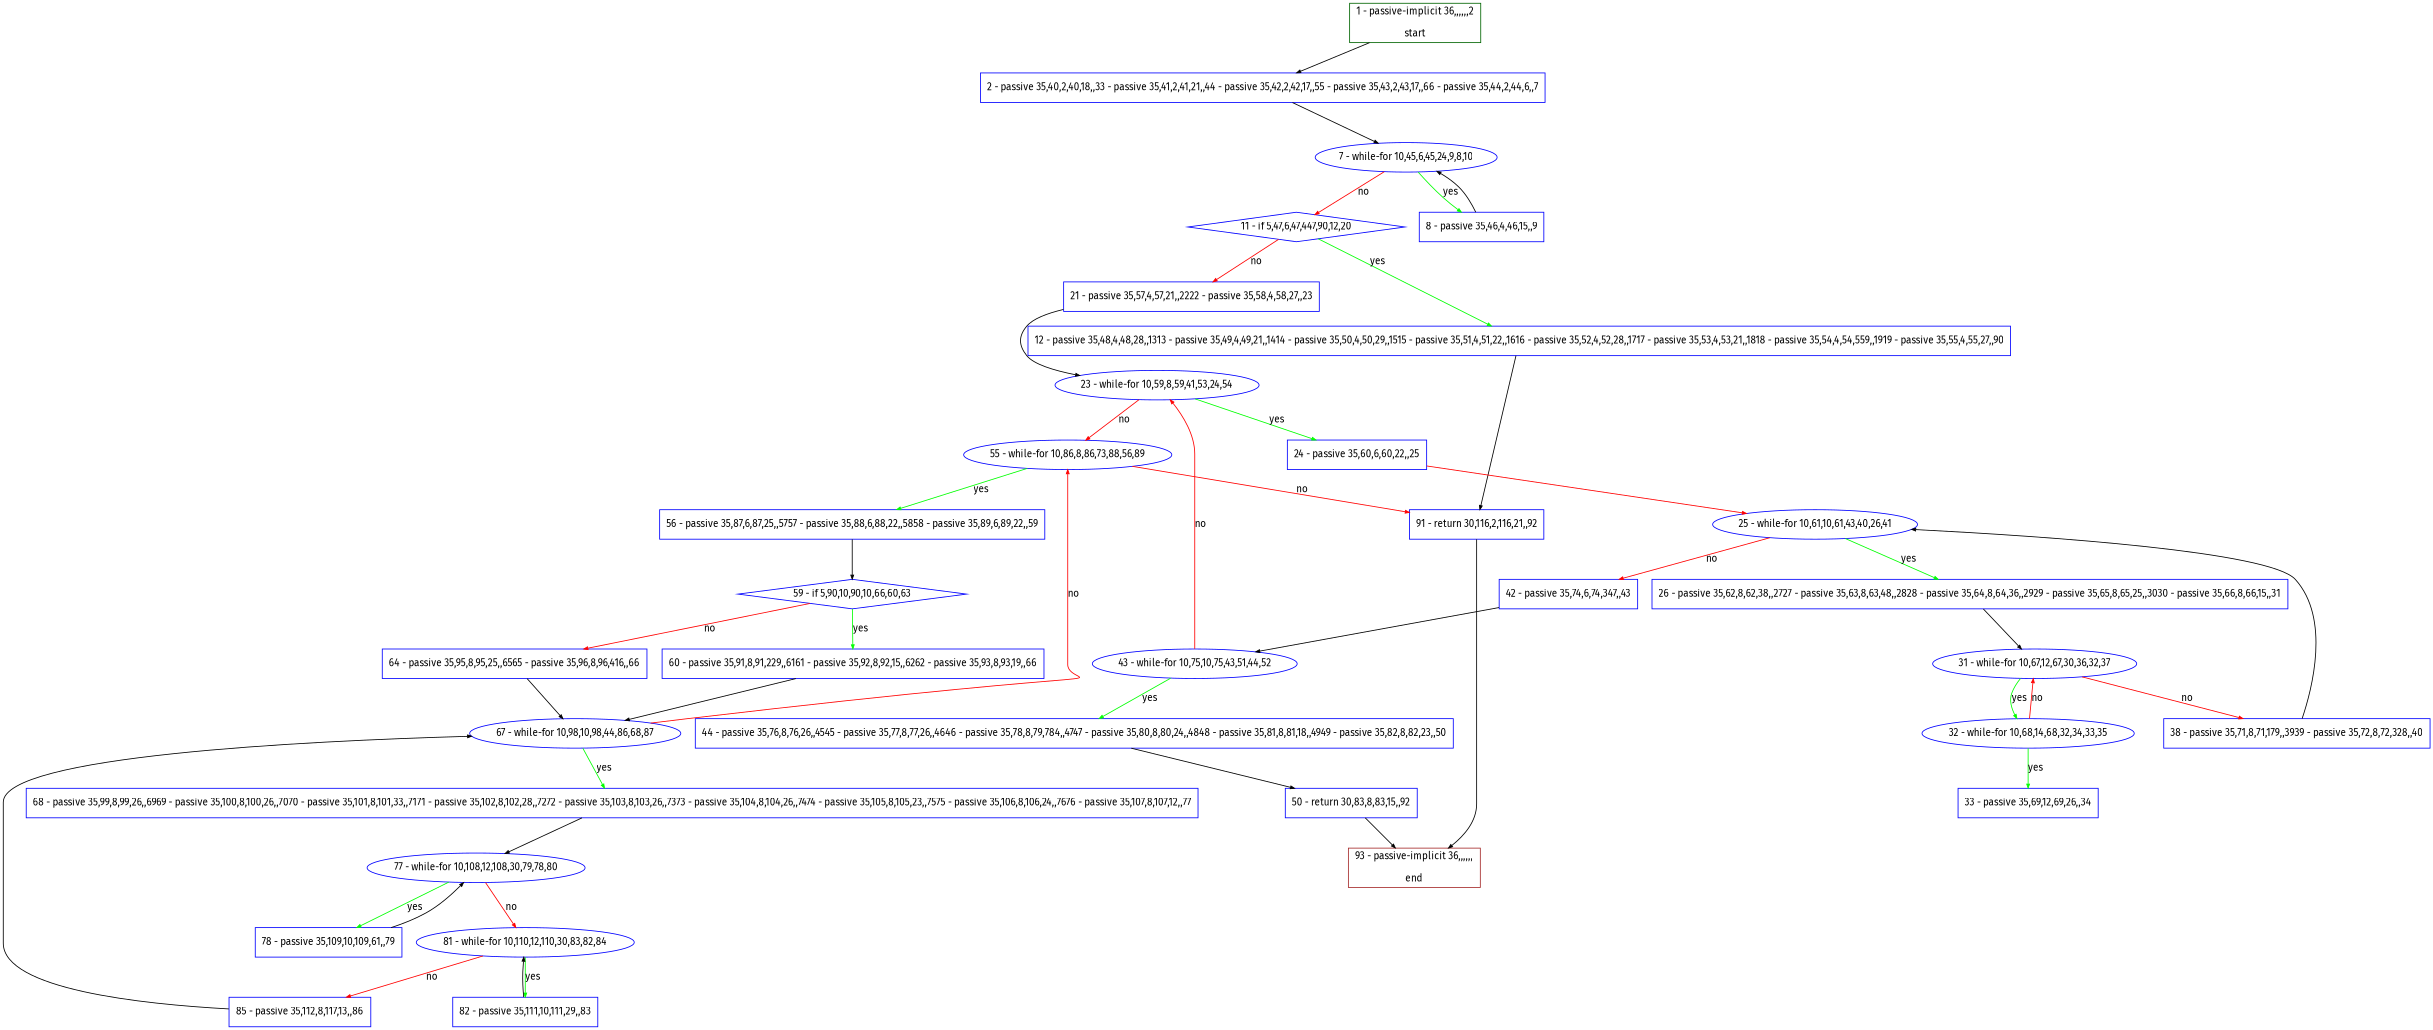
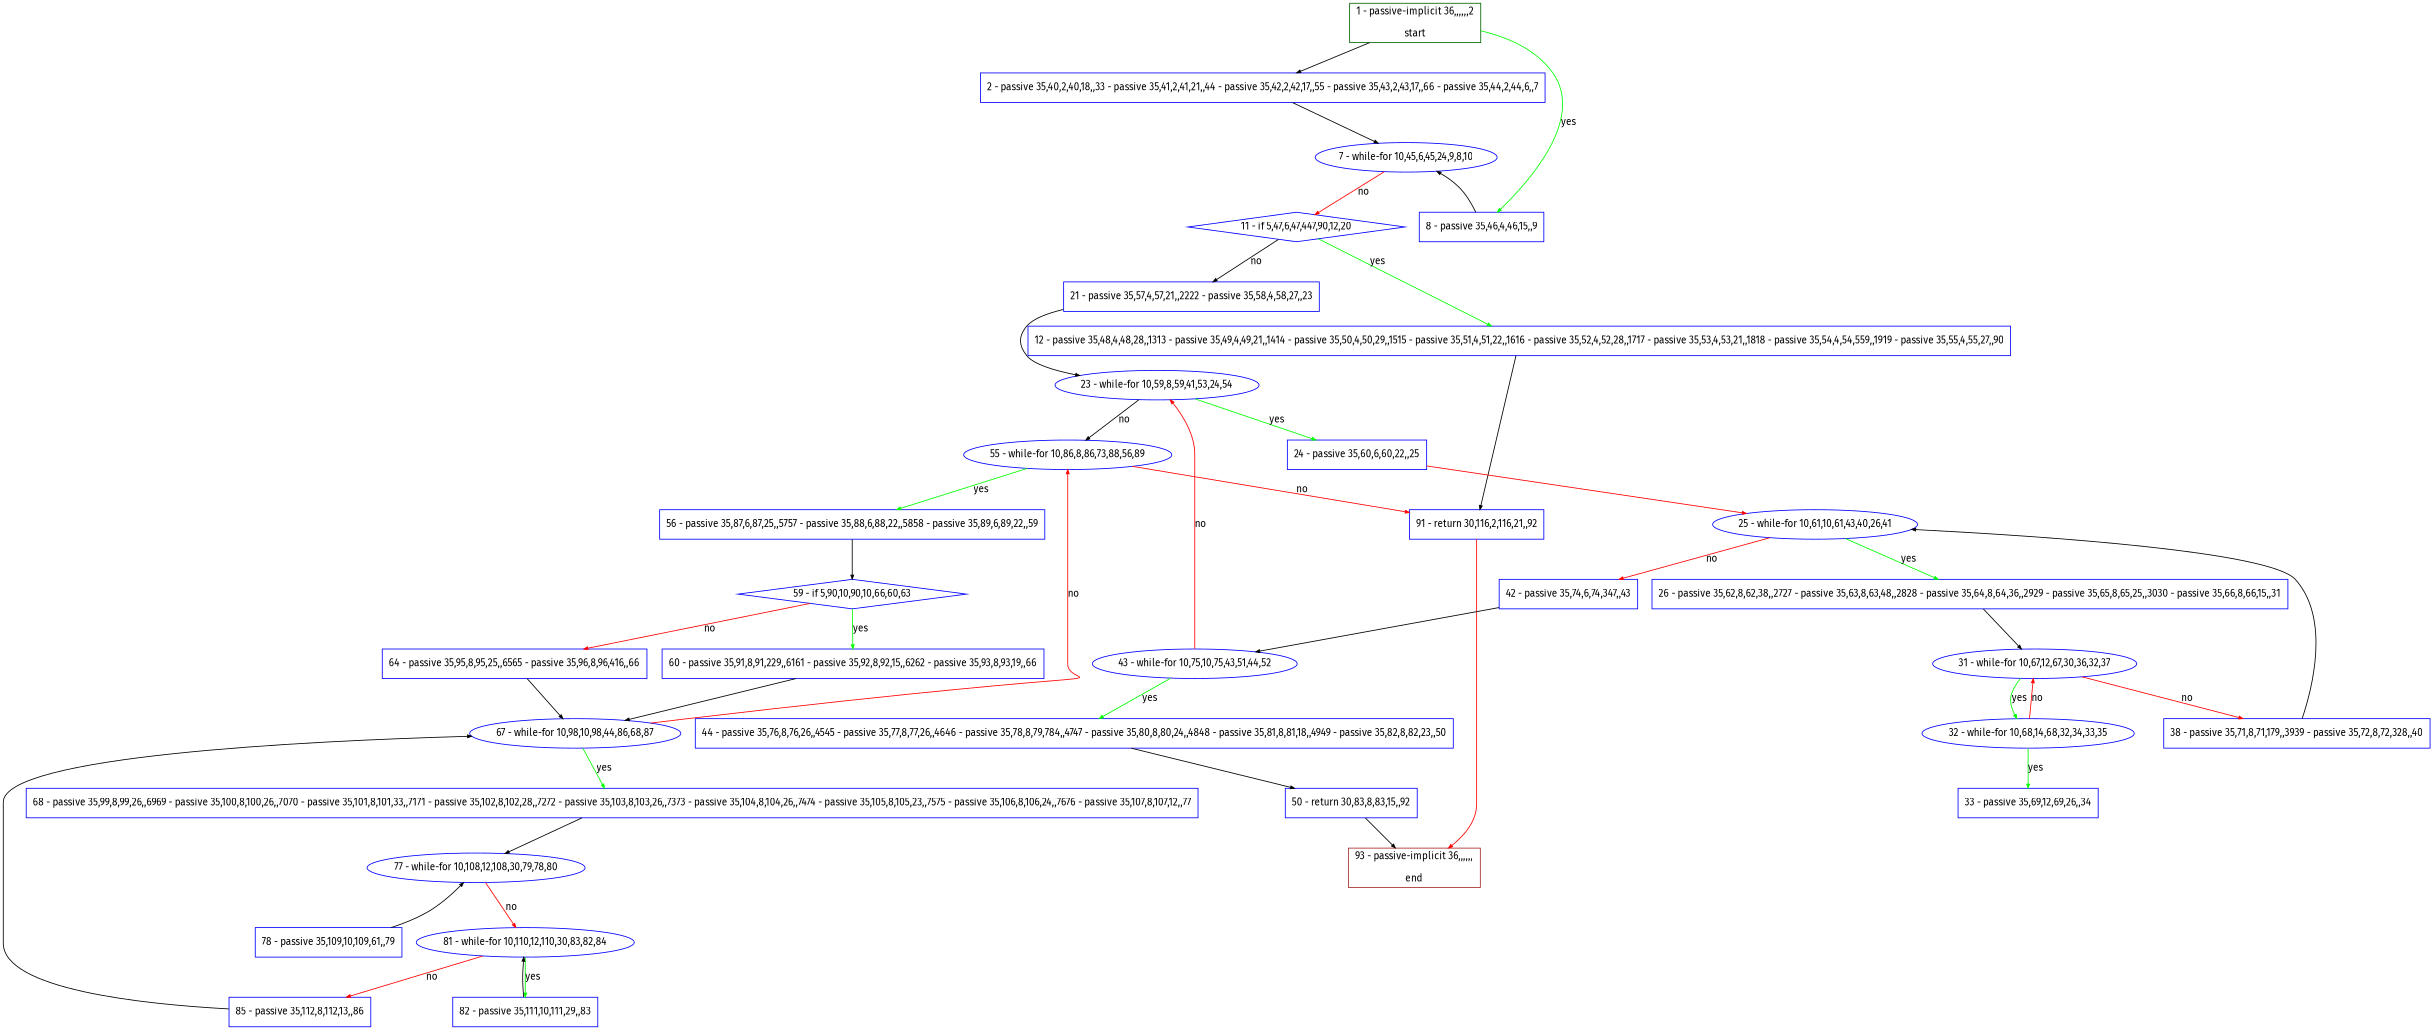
edge "7 - while-for 10,45,6,45,24,9,8,10" -> "8 - passive 35,46,4,46,15,,9": now "1 - passive-implicit 36,,,,,,2 start" -> "8 - passive 35,46,4,46,15,,9"
edge "11 - if 5,47,6,47,447,90,12,20" -> "21 - passive 35,57,4,57,21,,2222 - passive 35,58,4,58,27,,23": color #ff0000 -> #000000
edge "23 - while-for 10,59,8,59,41,53,24,54" -> "55 - while-for 10,86,8,86,73,88,56,89": color #ff0000 -> #000000
edge "91 - return 30,116,2,116,21,,92" -> "93 - passive-implicit 36,,,,,, end": color #000000 -> #ff0000
edge "77 - while-for 10,108,12,108,30,79,78,80" -> "78 - passive 35,109,10,109,61,,79": removed, label "yes"
node "85 - passive 35,112,8,117,13,,86": label "85 - passive 35,112,8,117,13,,86" -> "85 - passive 35,112,8,112,13,,86"
